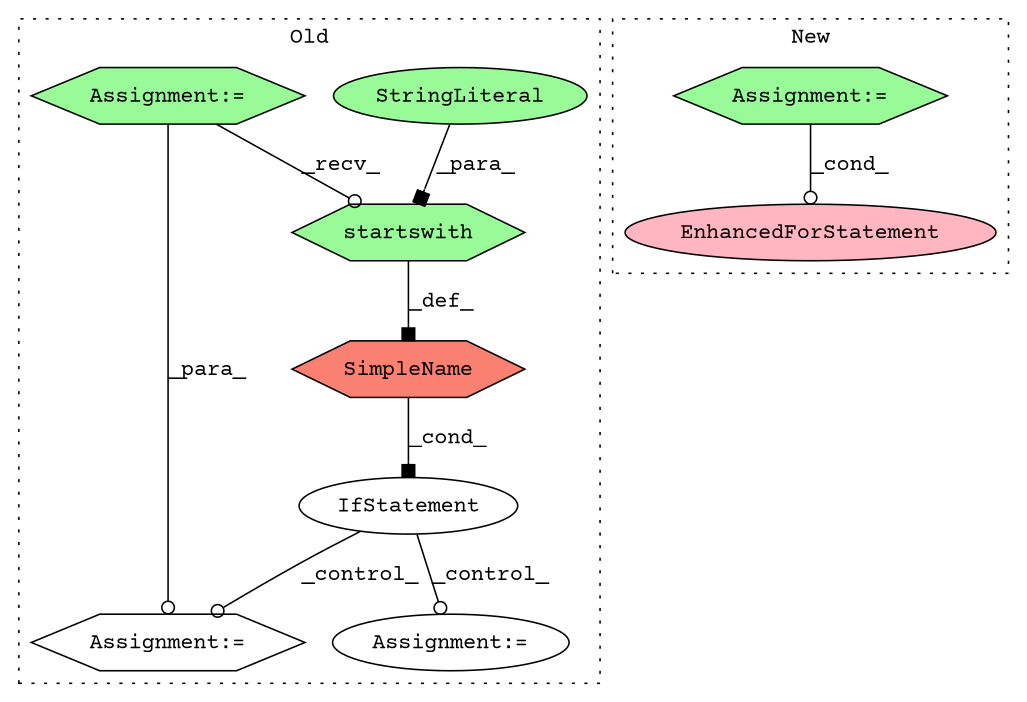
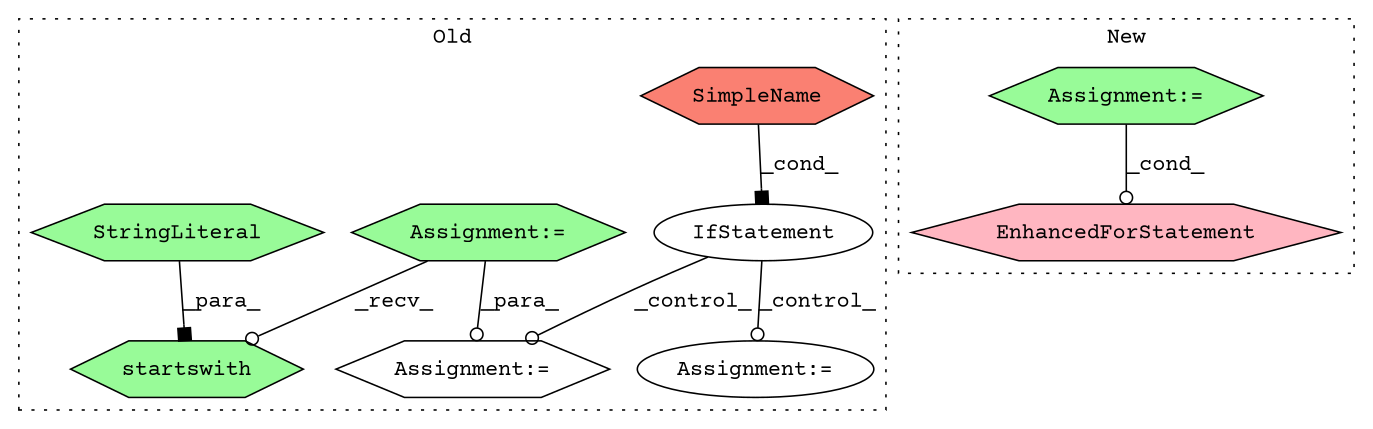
node "StringLiteral": shape ellipse -> hexagon
node "EnhancedForStatement": shape ellipse -> hexagon
edge "startswith" -> "SimpleName": removed, label "_def_"
